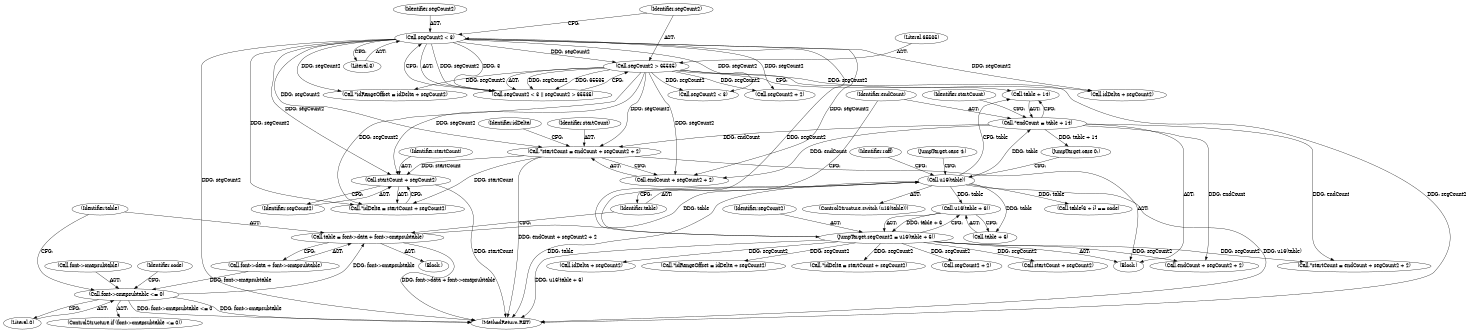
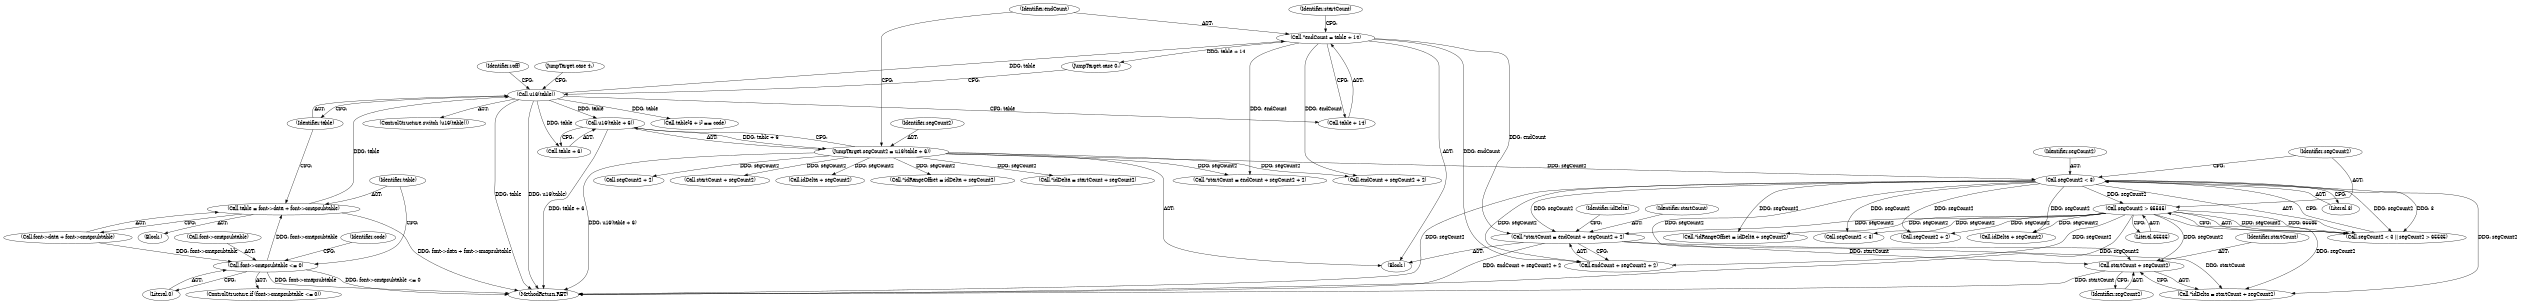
edge "(Call,segCount2 > 65535)" -> "(Call,table + 14)": now "(Call,segCount2 > 65535)" -> "(Literal,65535)"
edge "(Call,u16(table + 6))" -> "(MethodReturn,RET)": added, label "DDG: table + 6"
